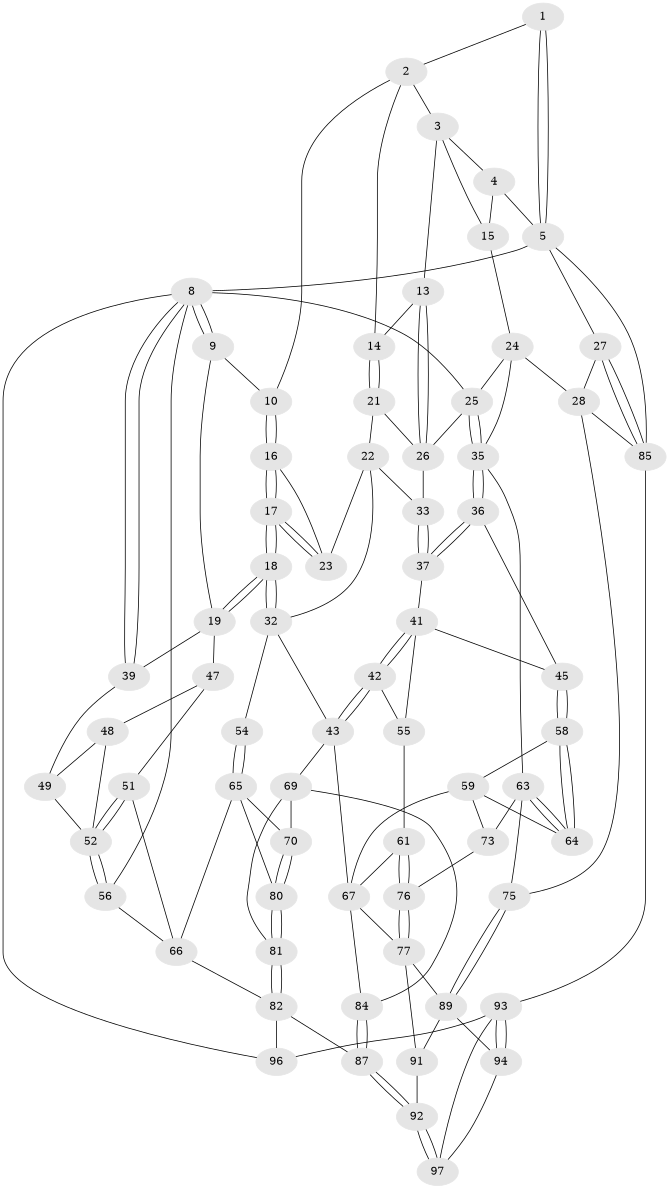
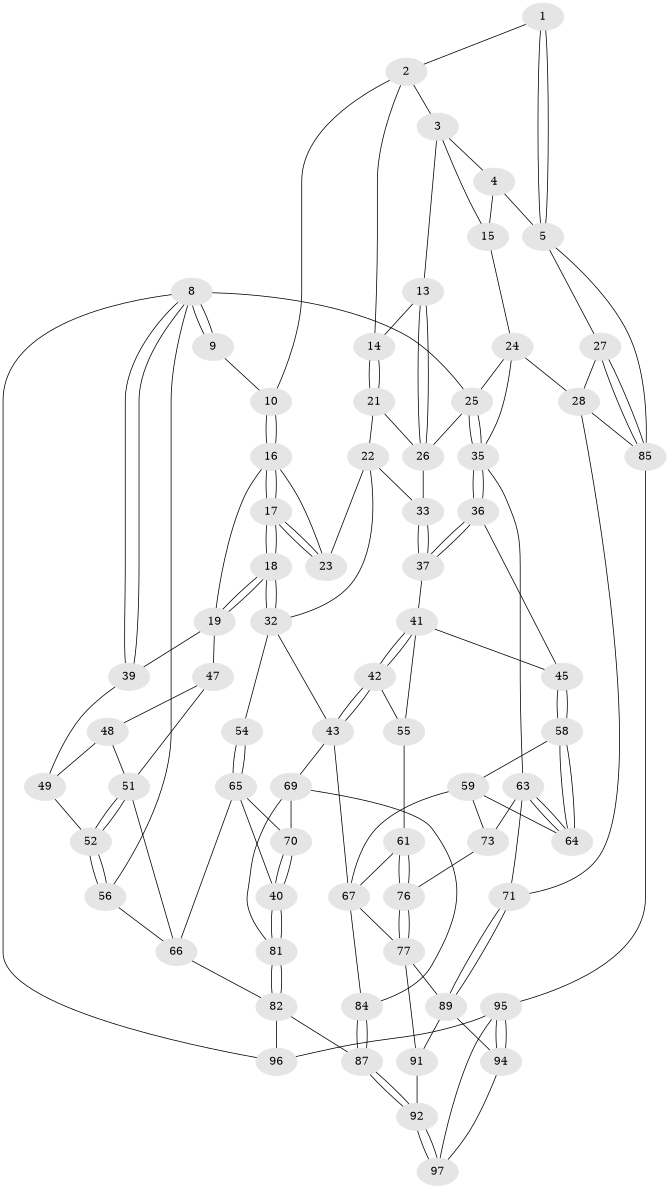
edge "5" -- "8": removed
edge "9" -- "19": now "16" -- "19"
edge "48" -- "52": now "48" -- "51"
node "80": label "80" -> "40"
node "75": label "75" -> "71"
node "93": label "93" -> "95"
